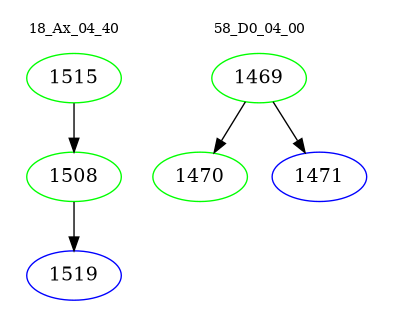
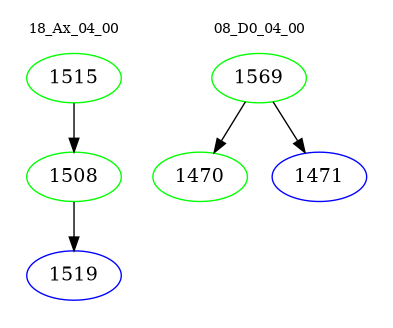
cluster "18_Ax_04_40": label "18_Ax_04_40" -> "18_Ax_04_00"
cluster "58_D0_04_00": label "58_D0_04_00" -> "08_D0_04_00"
node "1469": label "1469" -> "1569"
